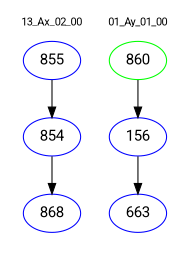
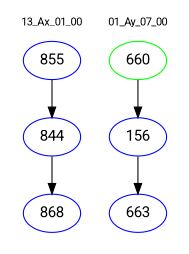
cluster "13_Ax_02_00": label "13_Ax_02_00" -> "13_Ax_01_00"
cluster "01_Ay_01_00": label "01_Ay_01_00" -> "01_Ay_07_00"
node "860": label "860" -> "660"
node "854": label "854" -> "844"
